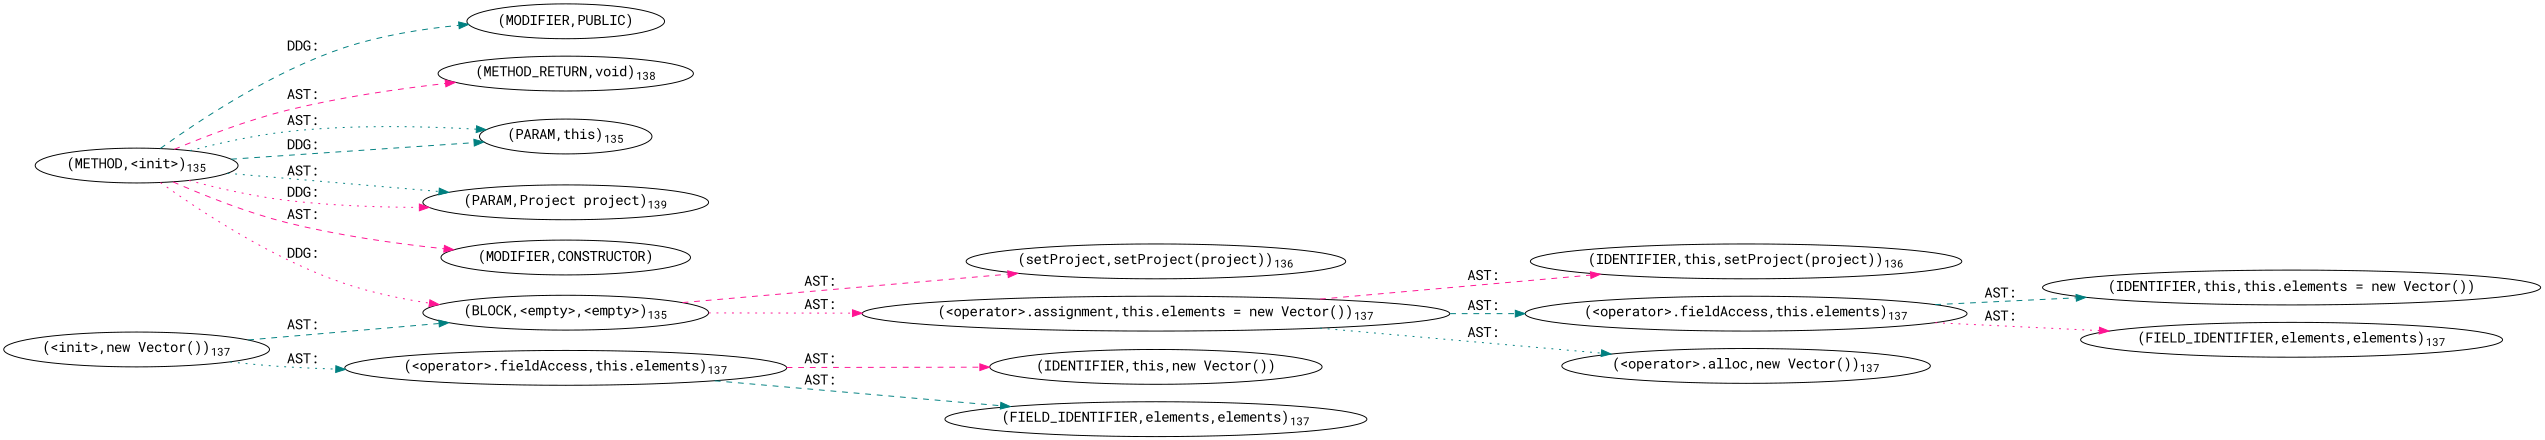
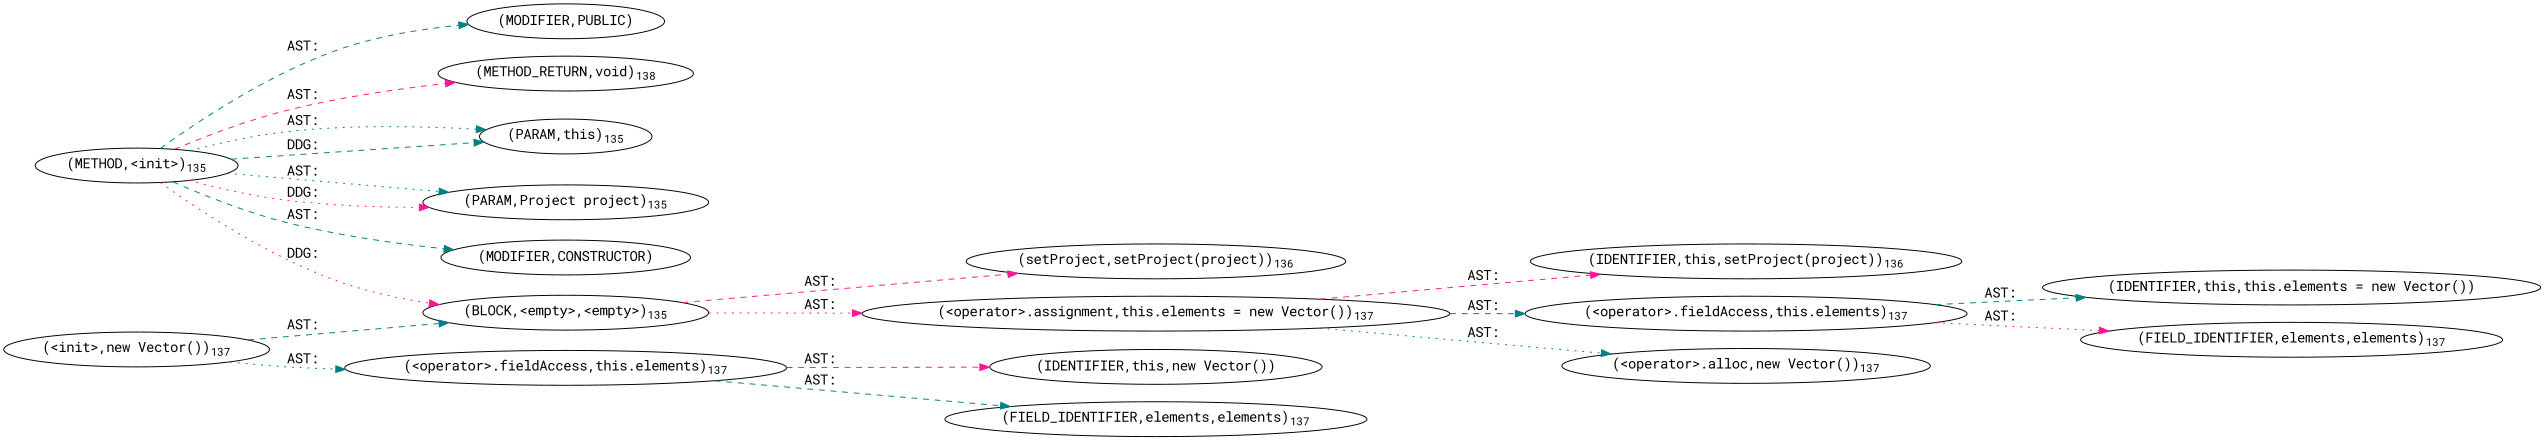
edge "(METHOD,<init>)" -> "(MODIFIER,PUBLIC)": label "DDG: " -> "AST: "
node "(PARAM,Project project)": text "139" -> "135"
edge "(METHOD,<init>)" -> "(MODIFIER,CONSTRUCTOR)": color deeppink -> teal
